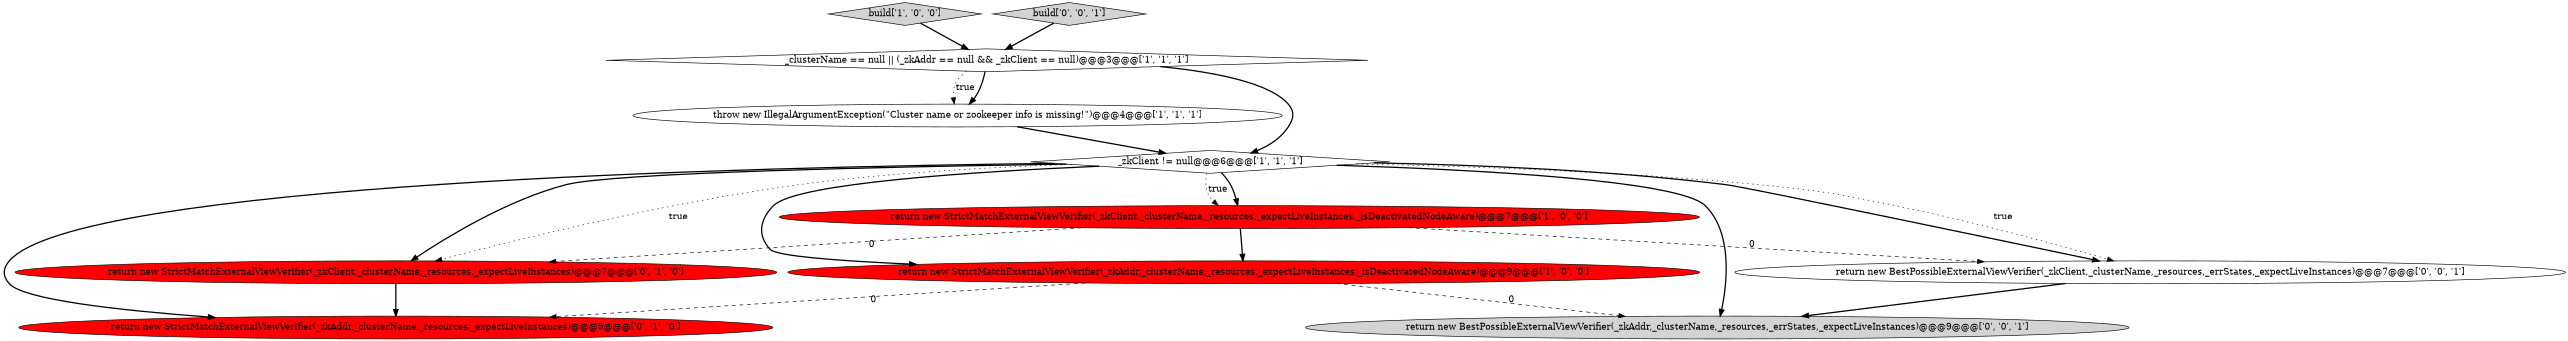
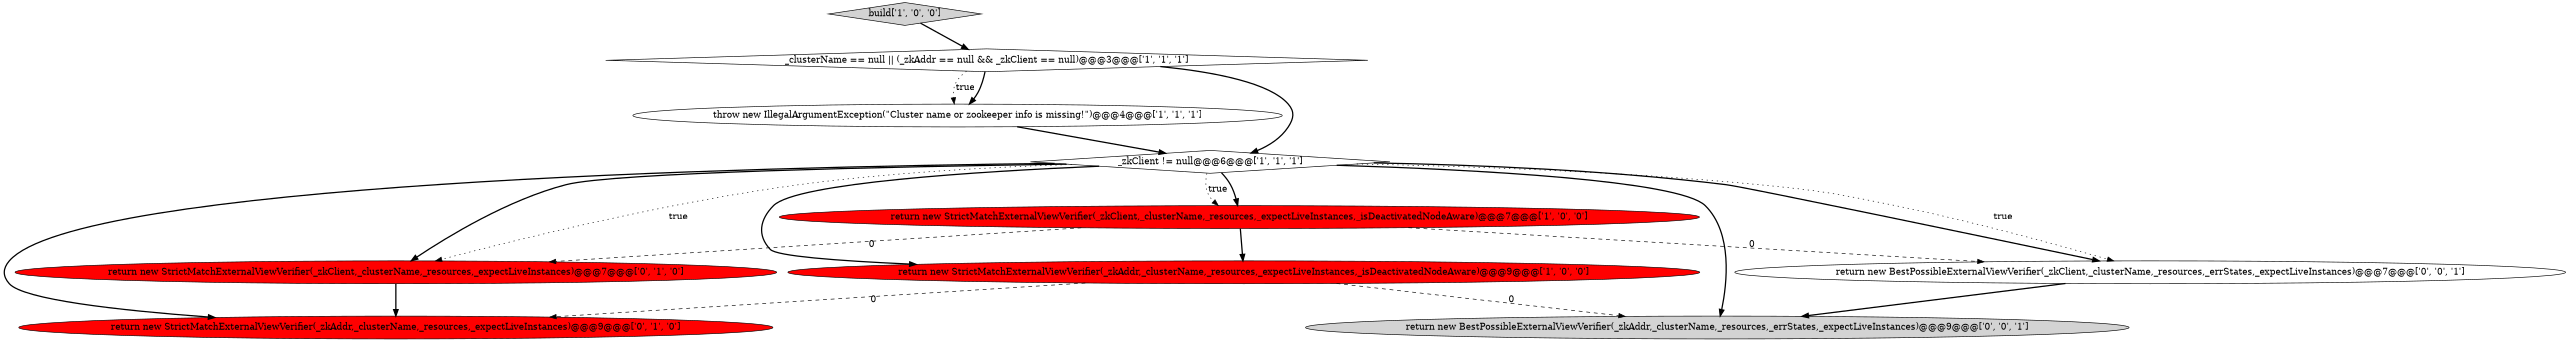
node "build['0', '0', '1']": removed
